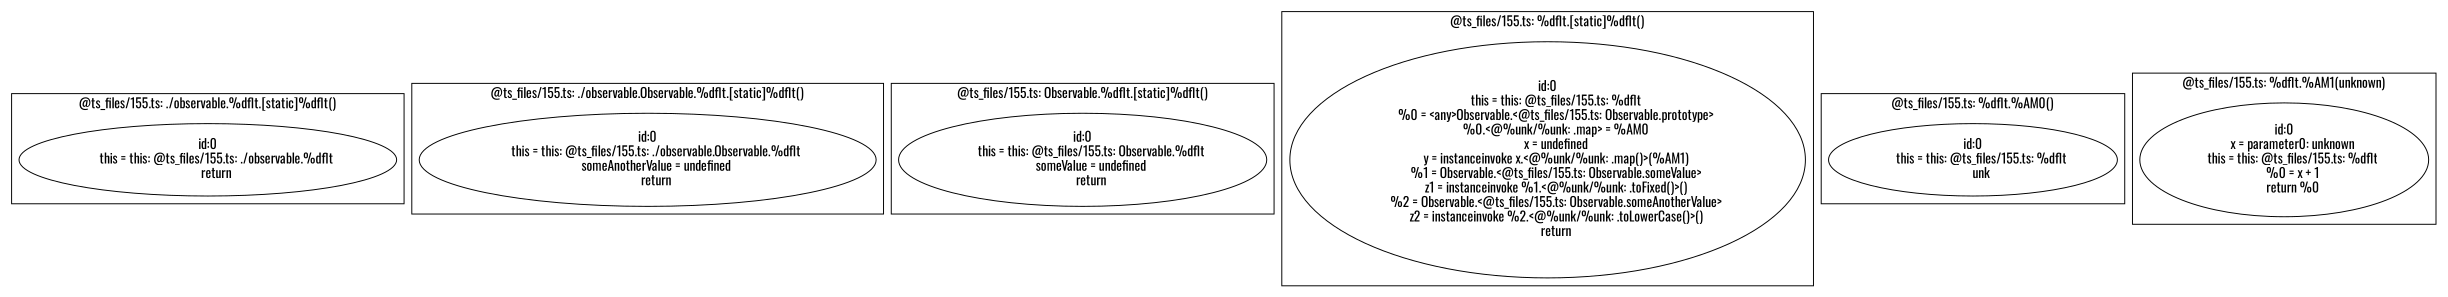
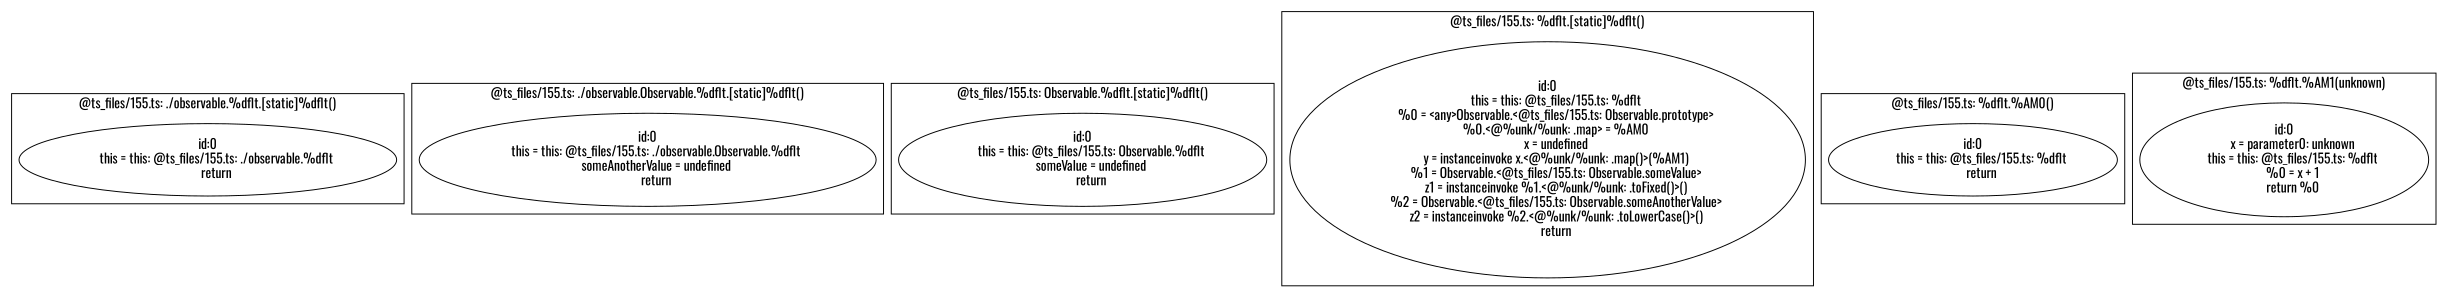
node "id:0 this = this: @ts_files/155.ts: %dflt unk": label "id:0 this = this: @ts_files/155.ts: %dflt unk" -> "id:0 this = this: @ts_files/155.ts: %dflt return"
